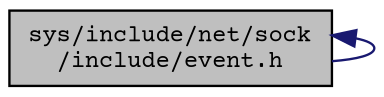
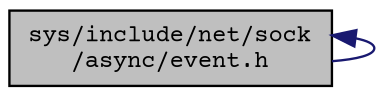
node "sys/include/net/sock /include/event.h": label "sys/include/net/sock /include/event.h" -> "sys/include/net/sock /async/event.h"
